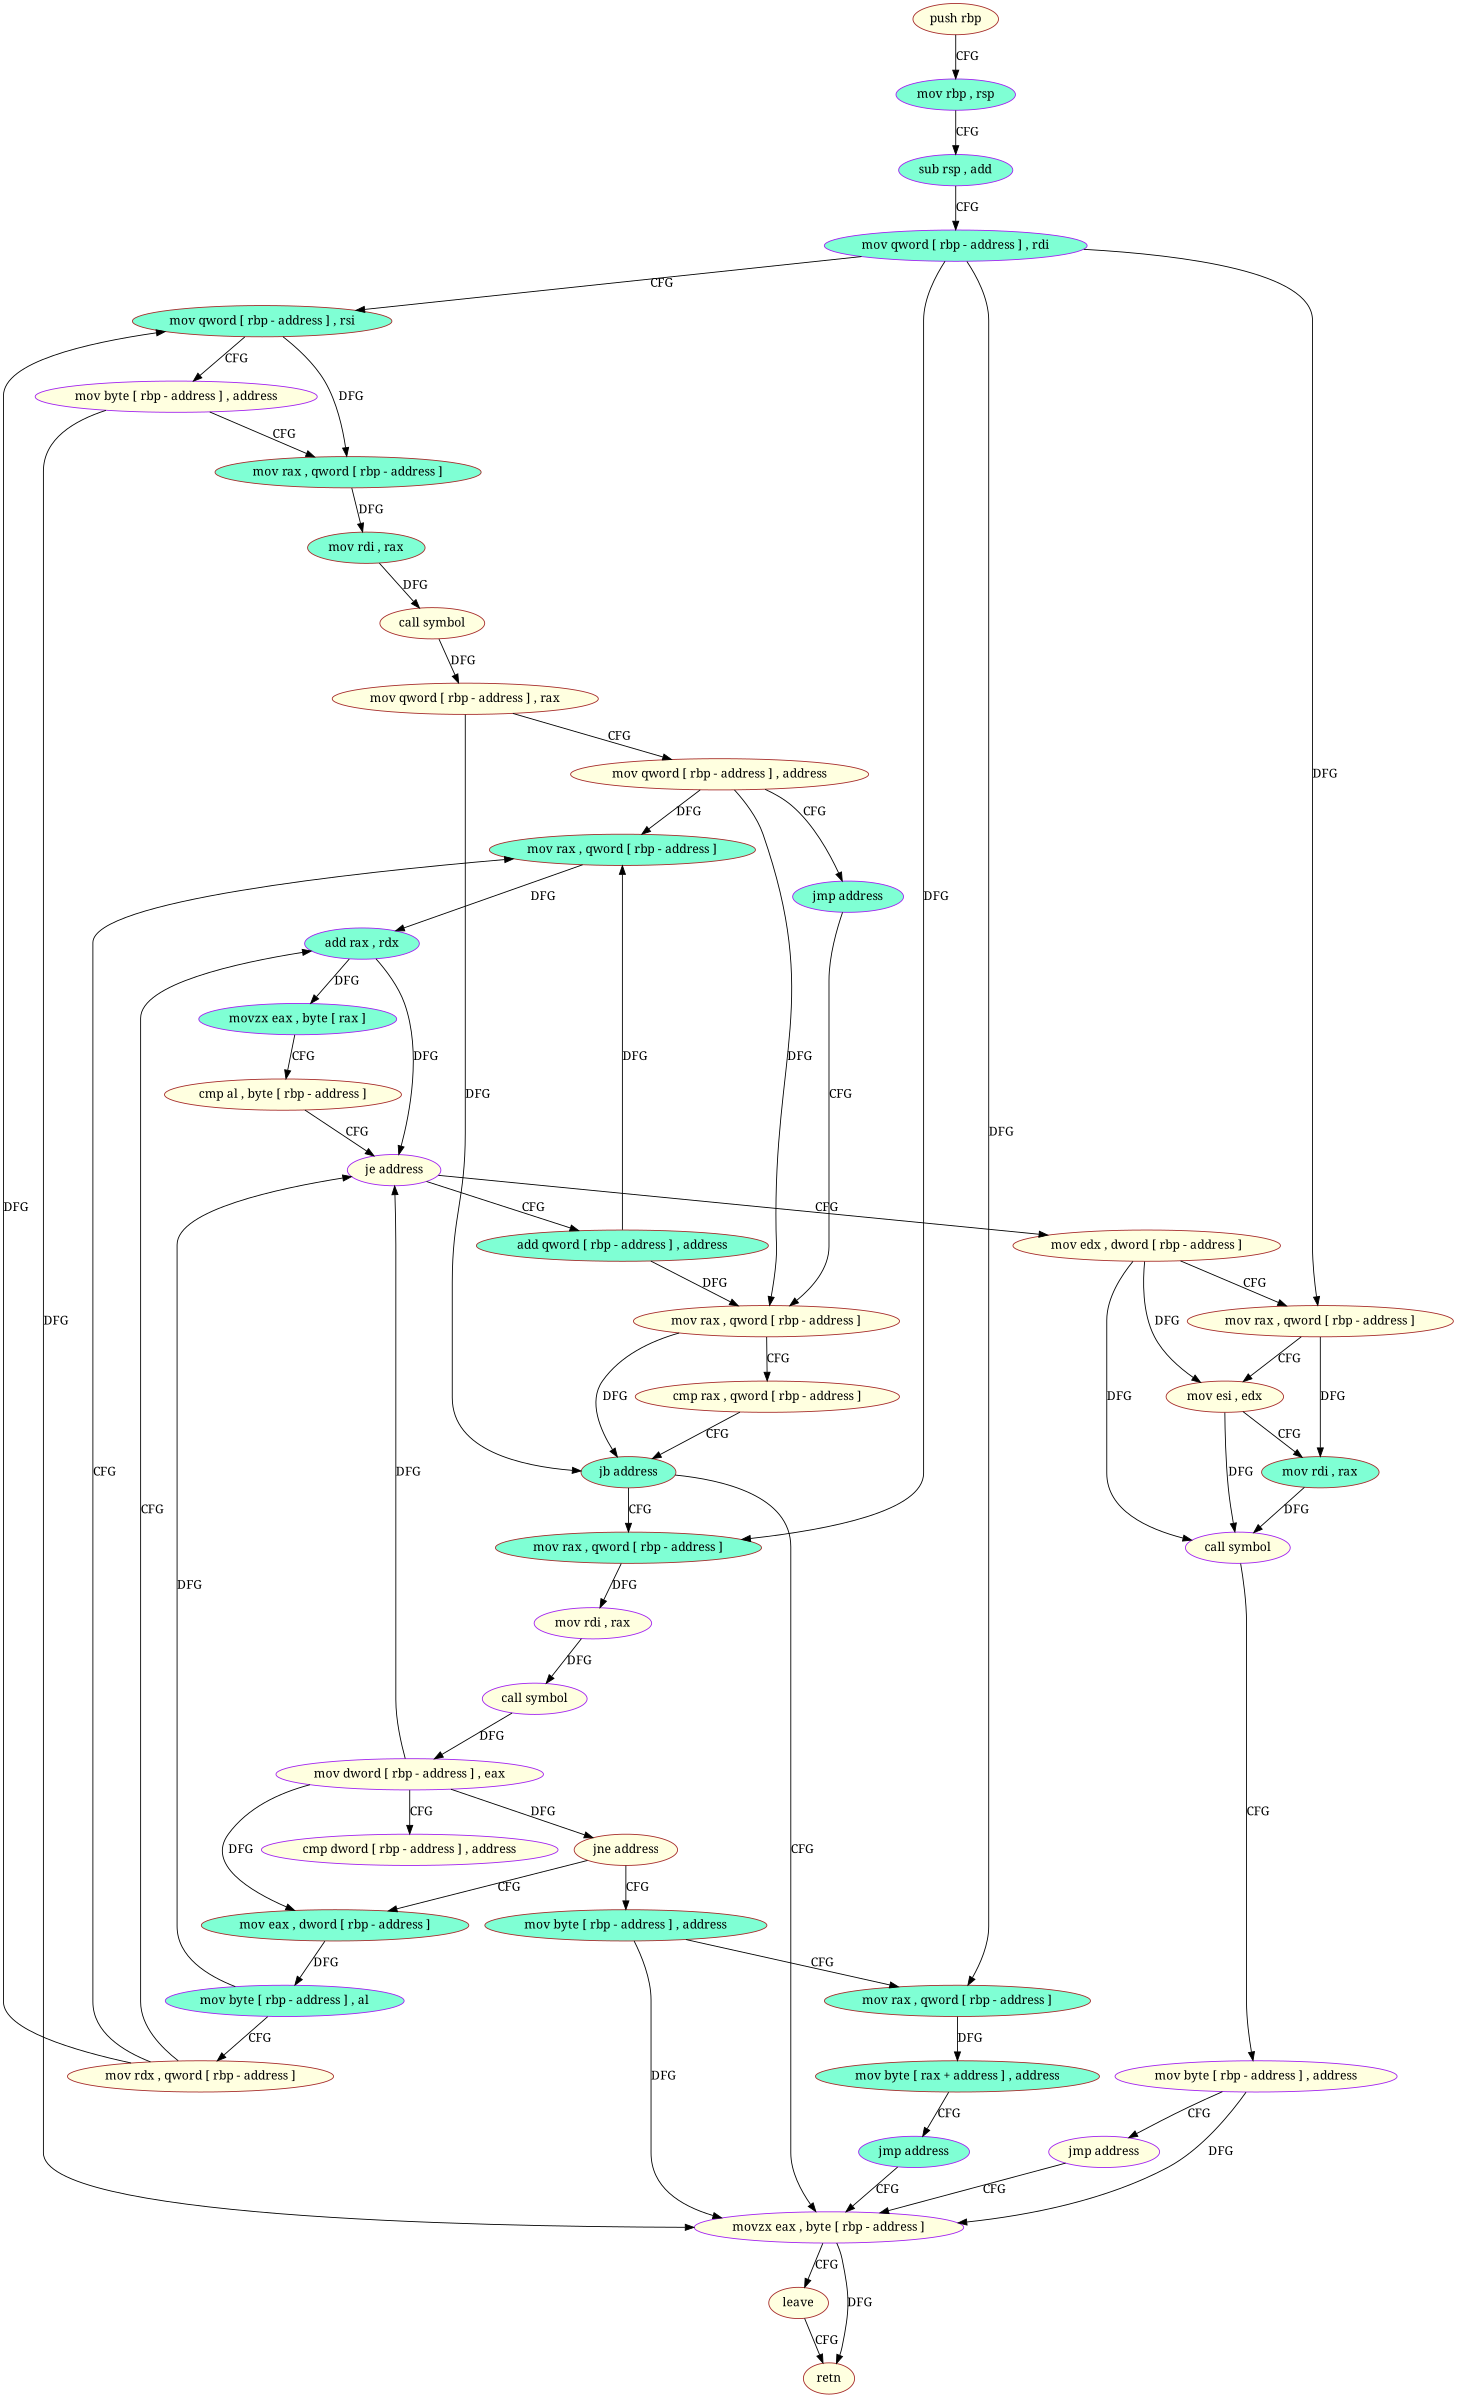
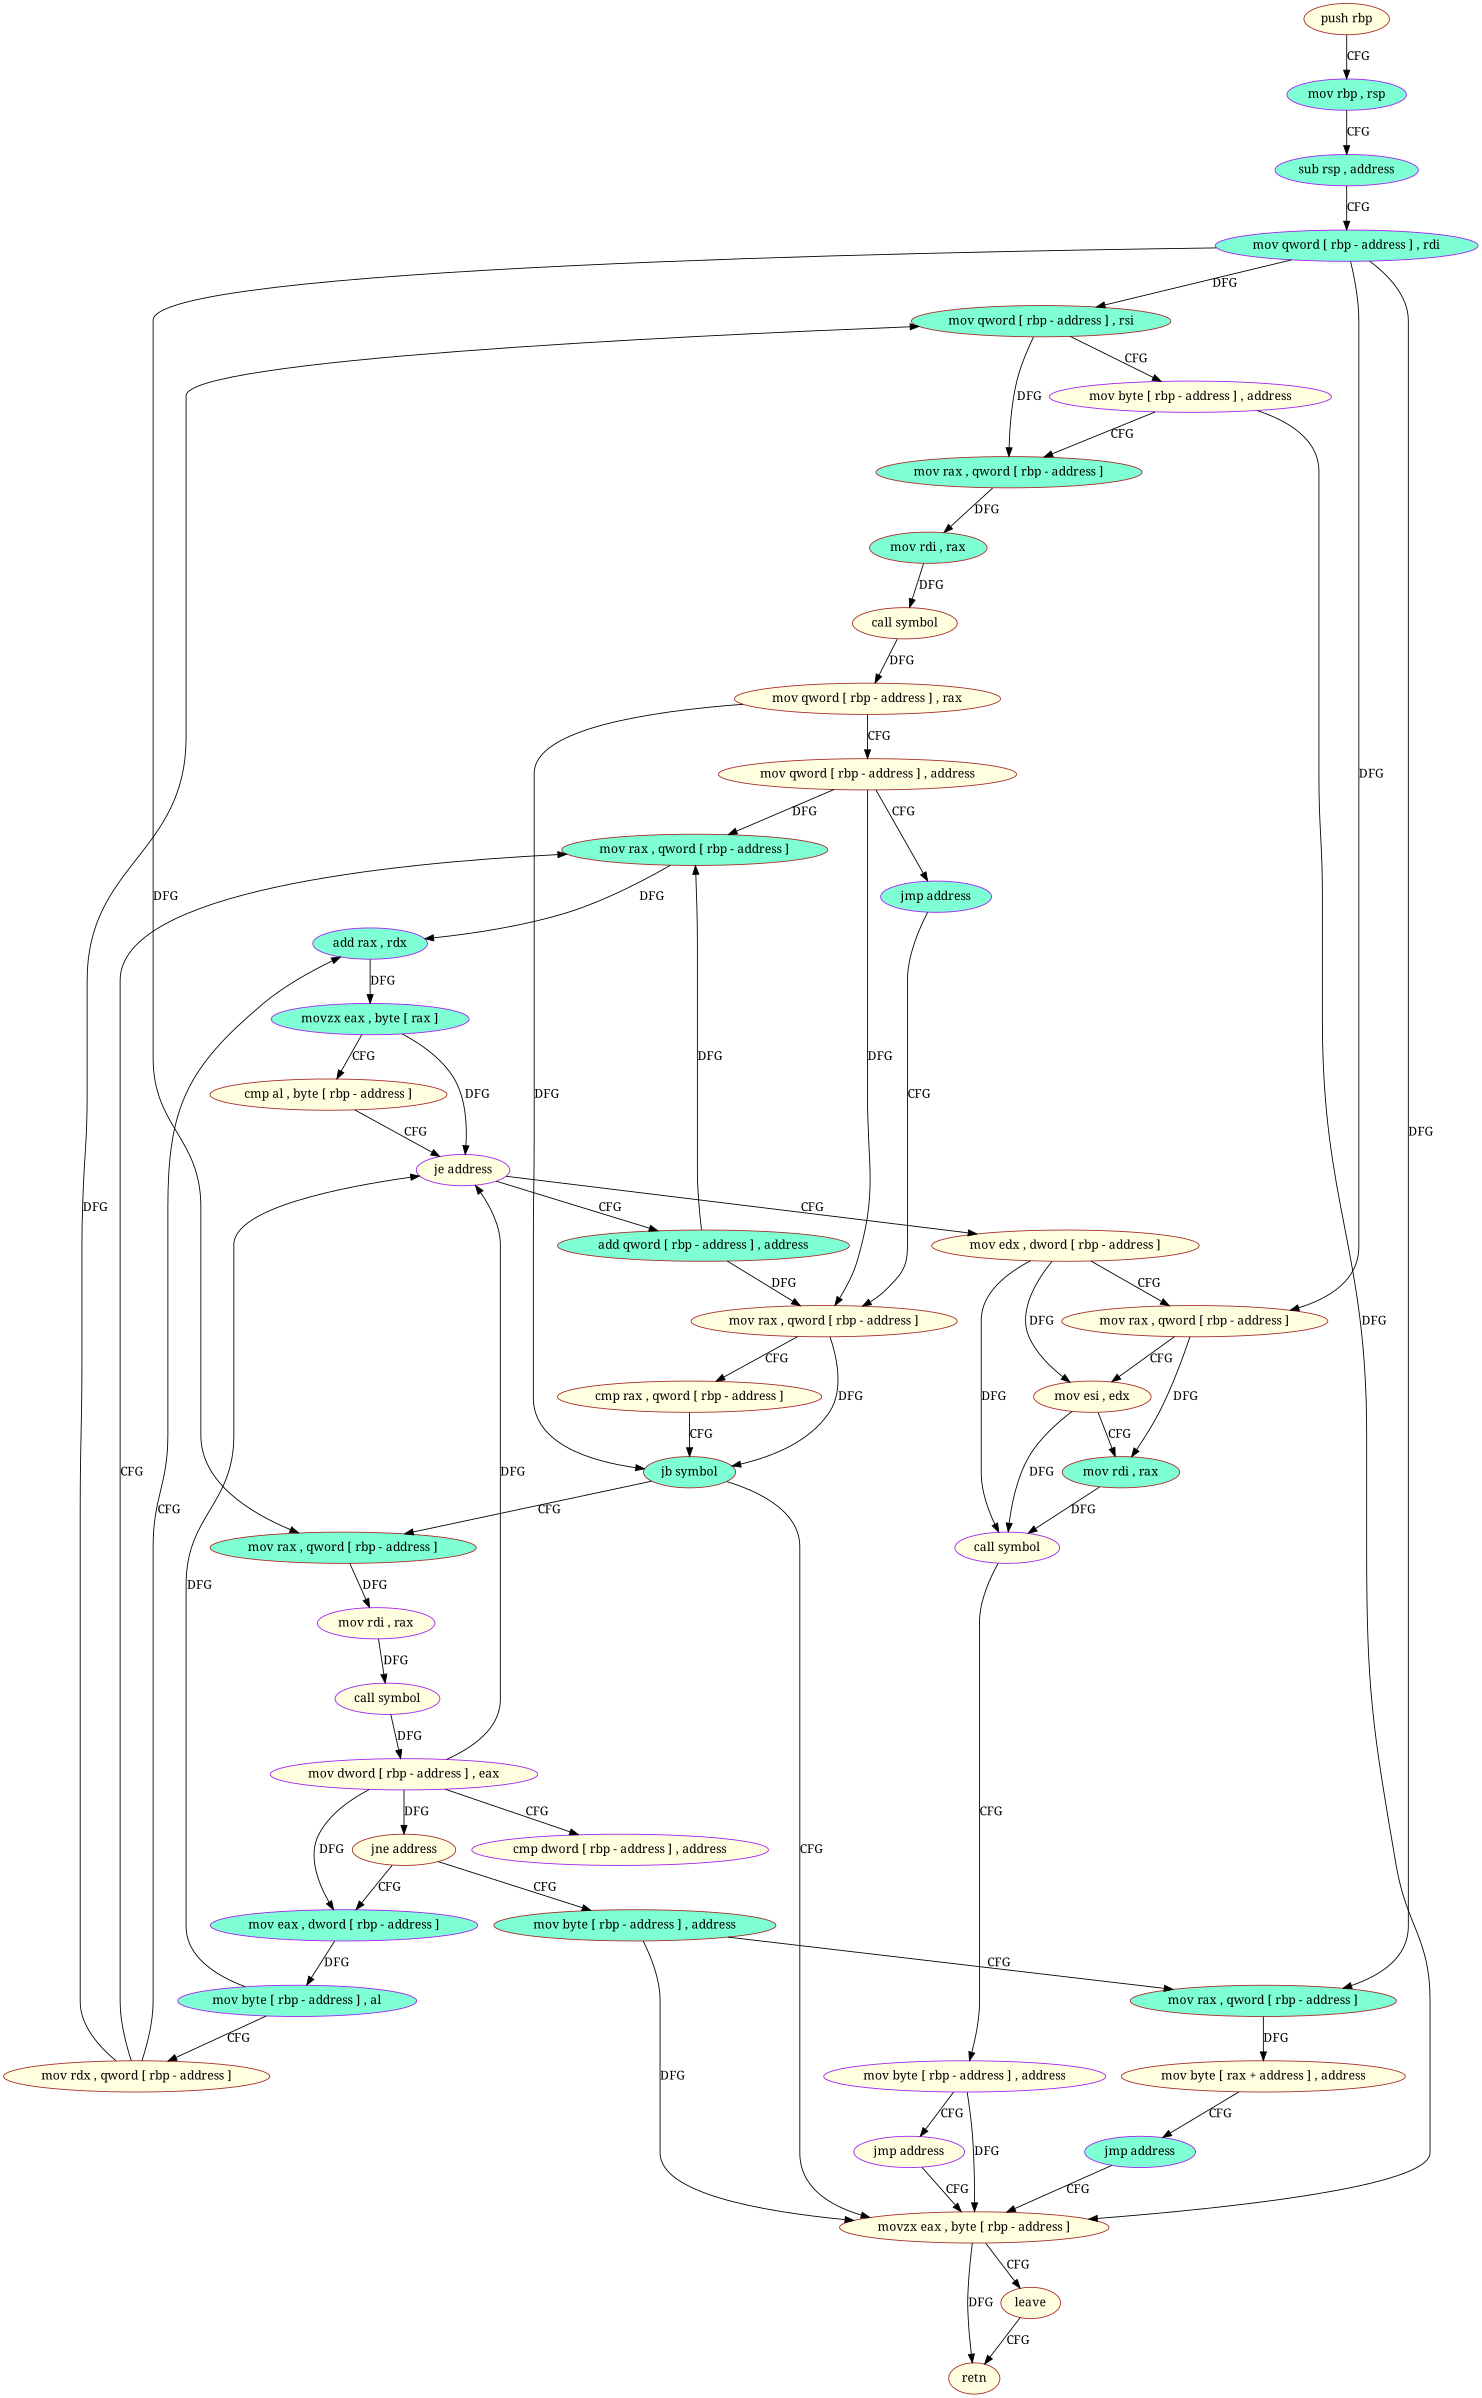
node "sub rsp , add": label "sub rsp , add" -> "sub rsp , address"
edge "mov qword [ rbp - address ] , rdi" -> "mov qword [ rbp - address ] , rsi": label "CFG" -> "DFG"
edge "add rax , rdx" -> "je address": now "movzx eax , byte [ rax ]" -> "je address"
node "jb address": label "jb address" -> "jb symbol"
node "mov eax , dword [ rbp - address ]": color brown -> purple
node "mov byte [ rax + address ] , address": fillcolor aquamarine -> lightyellow
node "movzx eax , byte [ rbp - address ]": color purple -> brown
